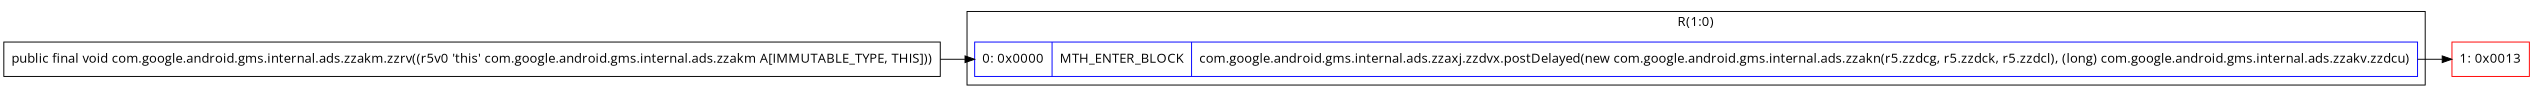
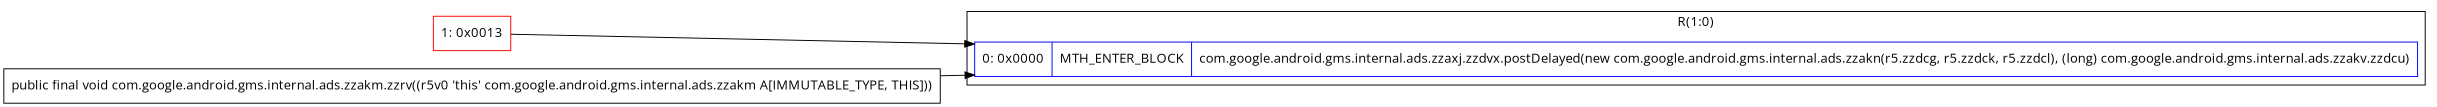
edge "0: 0x0000" -> "1: 0x0013": reversed
